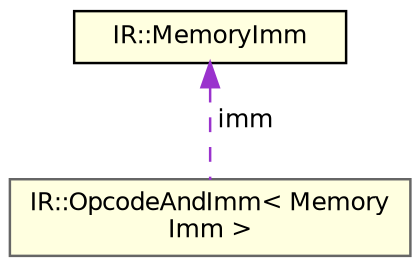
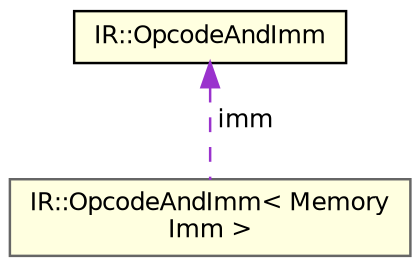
node "IR::MemoryImm": label "IR::MemoryImm" -> "IR::OpcodeAndImm"
